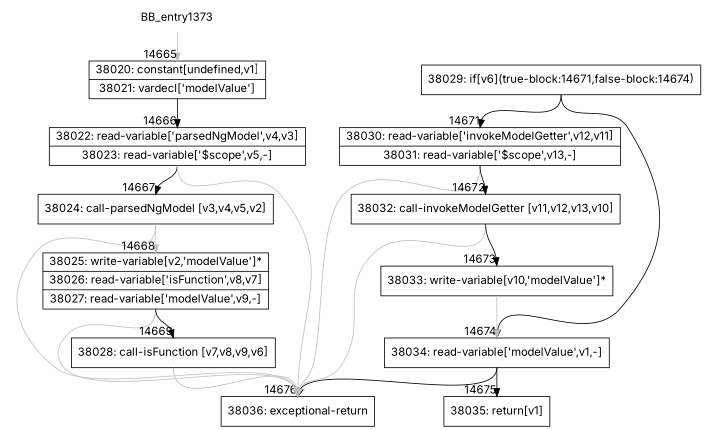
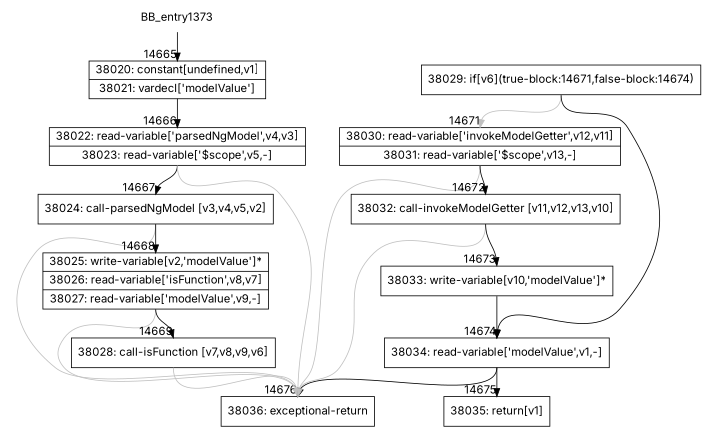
edge "BB_entry1373" -> "38020: constant[undefined,v1]": color gray -> black
edge "38029: if[v6](true-block:14671,false-block:14674)" -> "38030: read-variable['invokeModelGetter',v12,v11]": color black -> gray
edge "38024: call-parsedNgModel [v3,v4,v5,v2]" -> "38025: write-variable[v2,'modelValue']*": color gray -> black
edge "38033: write-variable[v10,'modelValue']*" -> "38034: read-variable['modelValue',v1,-]": color gray -> black
